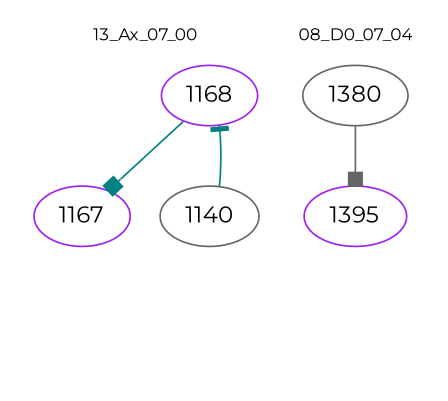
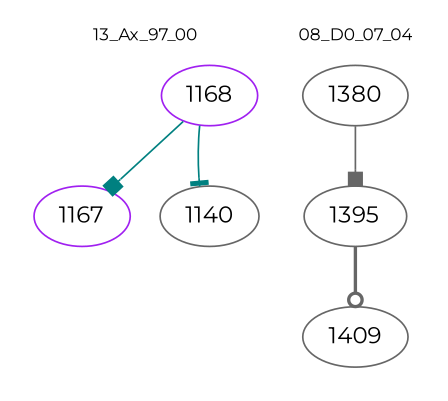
cluster "13_Ax_07_00": label "13_Ax_07_00" -> "13_Ax_97_00"
edge "1140" -> "1168": reversed
node "1395": color purple -> gray40
node "1409": added
